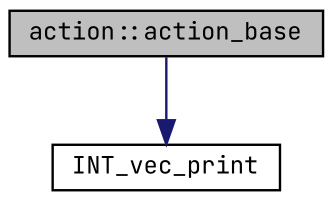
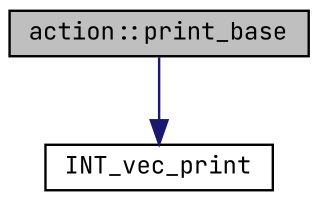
node "action::action_base": label "action::action_base" -> "action::print_base"
